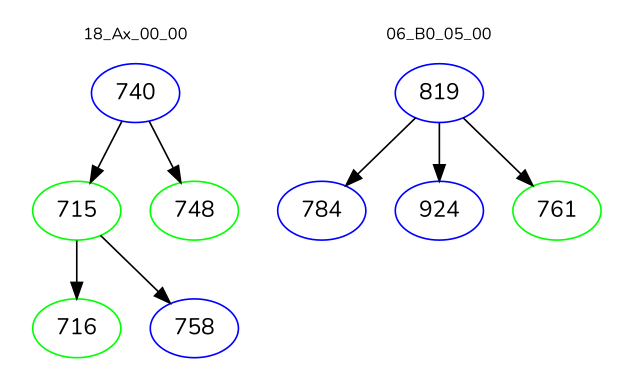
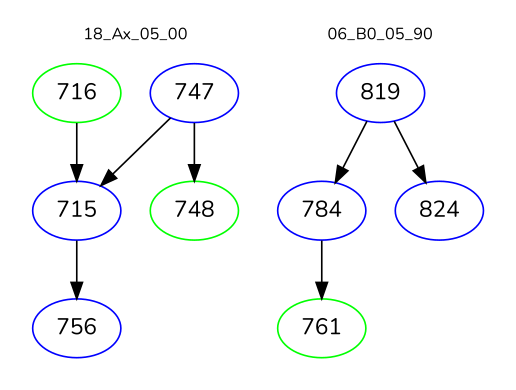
cluster "18_Ax_00_00": label "18_Ax_00_00" -> "18_Ax_05_00"
cluster "06_B0_05_00": label "06_B0_05_00" -> "06_B0_05_90"
node "740": label "740" -> "747"
edge "819" -> "761": now "784" -> "761"
node "715": color green -> blue
node "924": label "924" -> "824"
edge "715" -> "716": reversed
node "758": label "758" -> "756"
